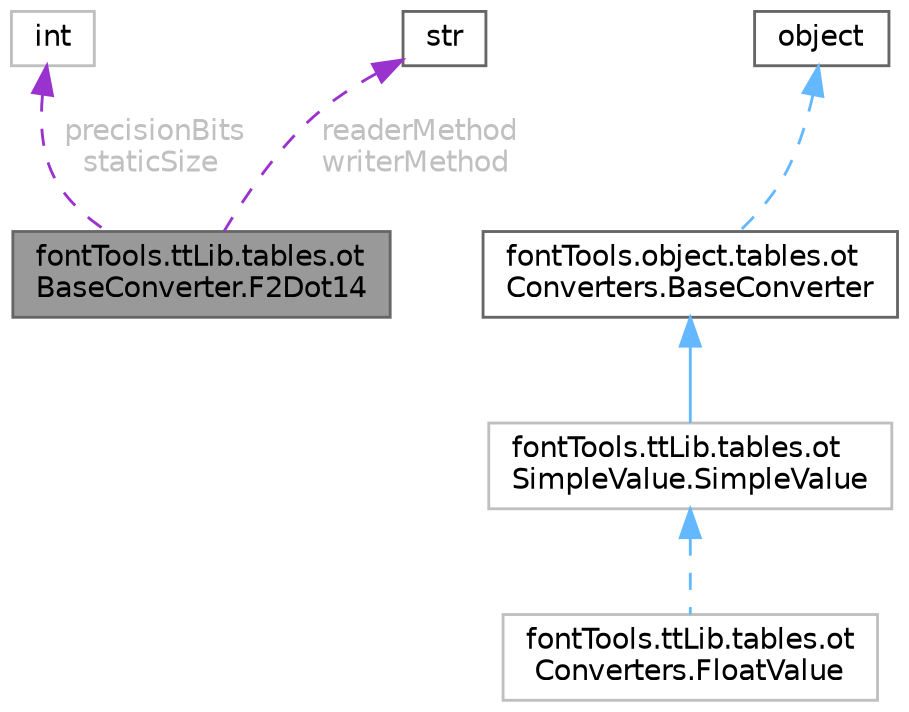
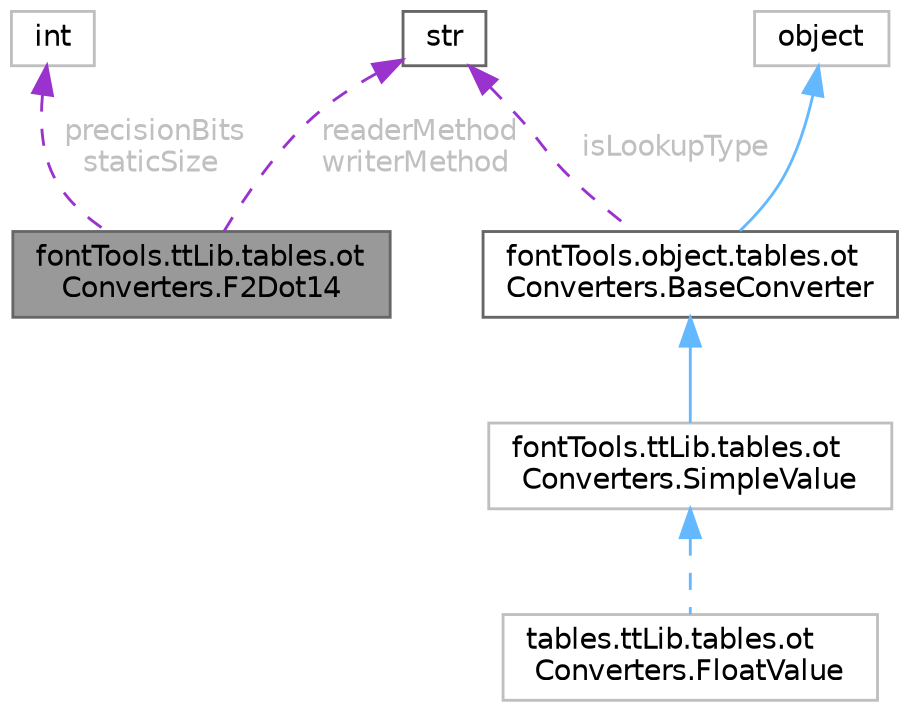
node "object": color gray40 -> grey75
edge "fontTools.object.tables.ot Converters.BaseConverter" -> "str": added, label "isLookupType"
edge "fontTools.object.tables.ot Converters.BaseConverter" -> "object": style dashed -> solid
node "fontTools.ttLib.tables.ot BaseConverter.F2Dot14": label "fontTools.ttLib.tables.ot BaseConverter.F2Dot14" -> "fontTools.ttLib.tables.ot Converters.F2Dot14"
node "fontTools.ttLib.tables.ot SimpleValue.SimpleValue": label "fontTools.ttLib.tables.ot SimpleValue.SimpleValue" -> "fontTools.ttLib.tables.ot Converters.SimpleValue"
node "fontTools.ttLib.tables.ot Converters.FloatValue": label "fontTools.ttLib.tables.ot Converters.FloatValue" -> "tables.ttLib.tables.ot Converters.FloatValue"
